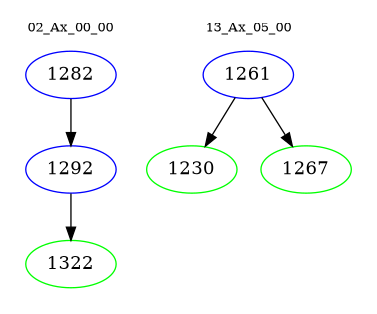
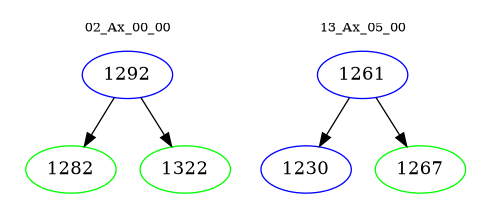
node "1282": color blue -> green
edge "1282" -> "1292": reversed
node "1230": color green -> blue
